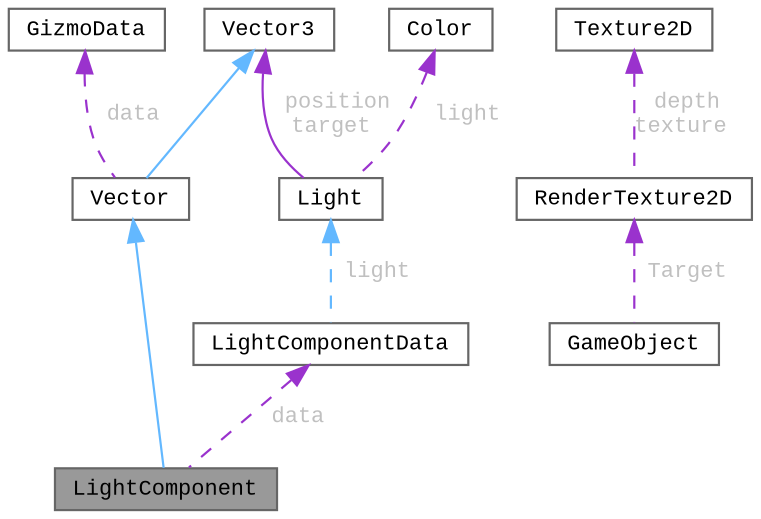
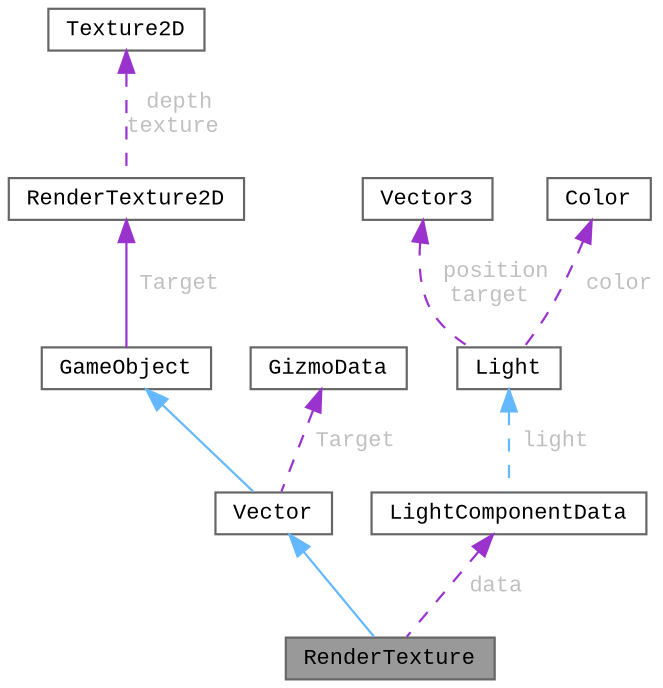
edge "Vector" -> "GizmoData": label " data" -> " Target"
edge "Light" -> "Color": label " light" -> " color"
edge "Vector" -> "Vector3": now "Vector" -> "GameObject"
edge "Light" -> "Vector3": style solid -> dashed
edge "GameObject" -> "RenderTexture2D": style dashed -> solid
node "LightComponent": label "LightComponent" -> "RenderTexture"
